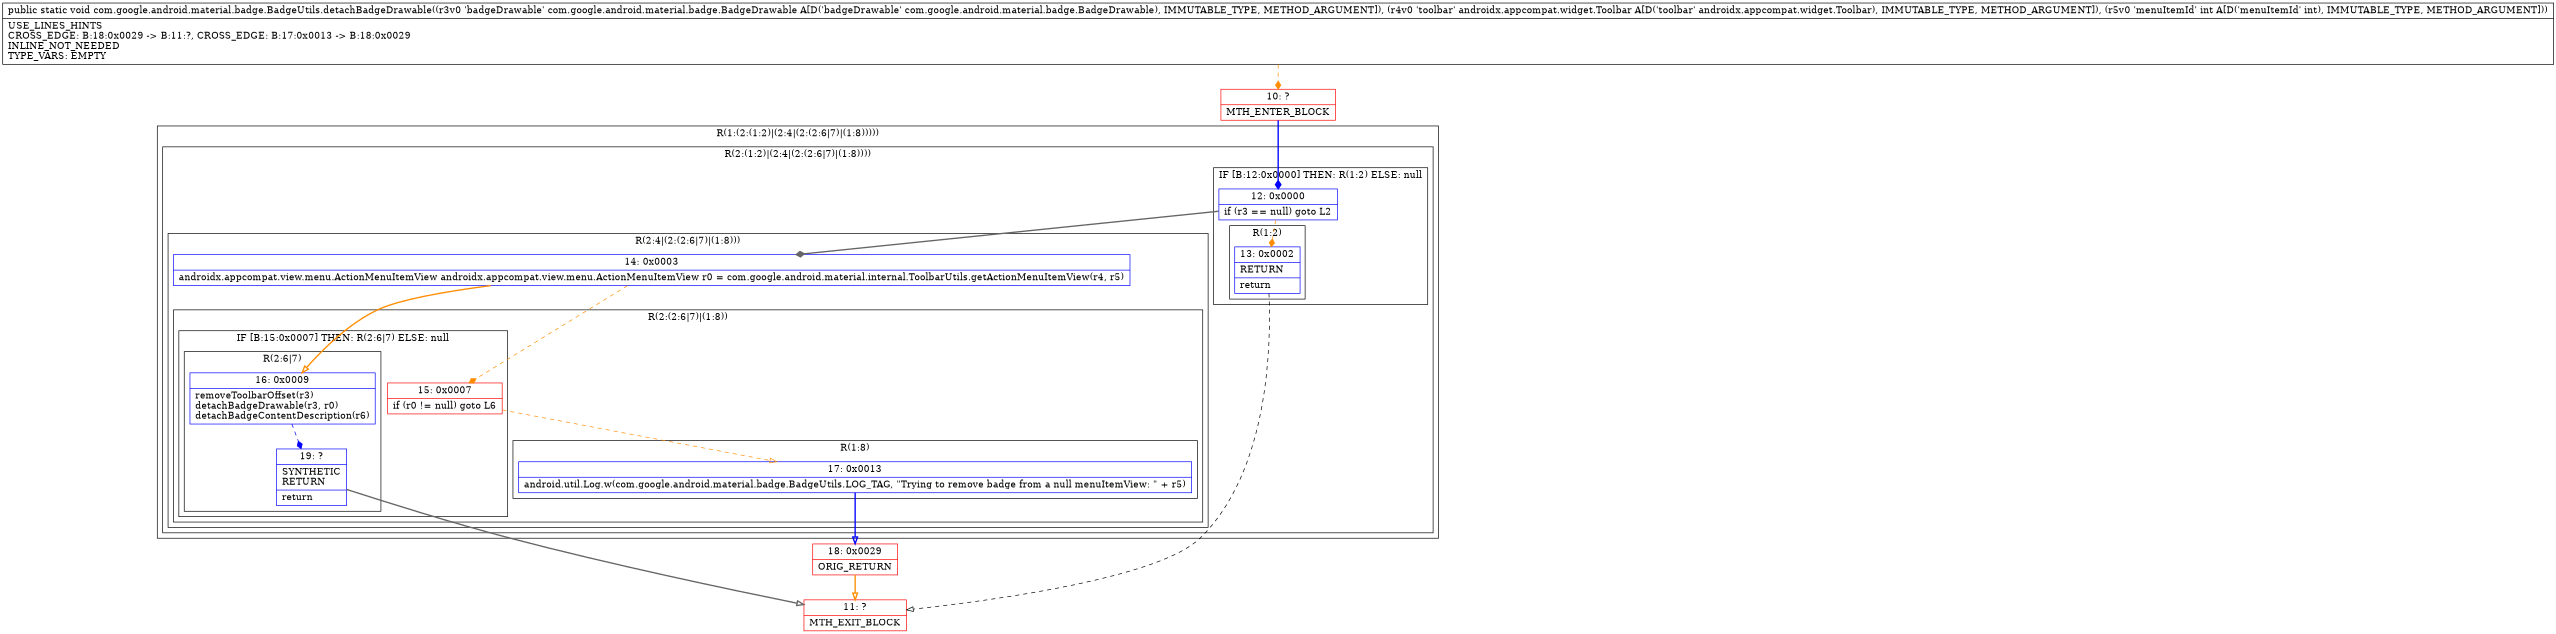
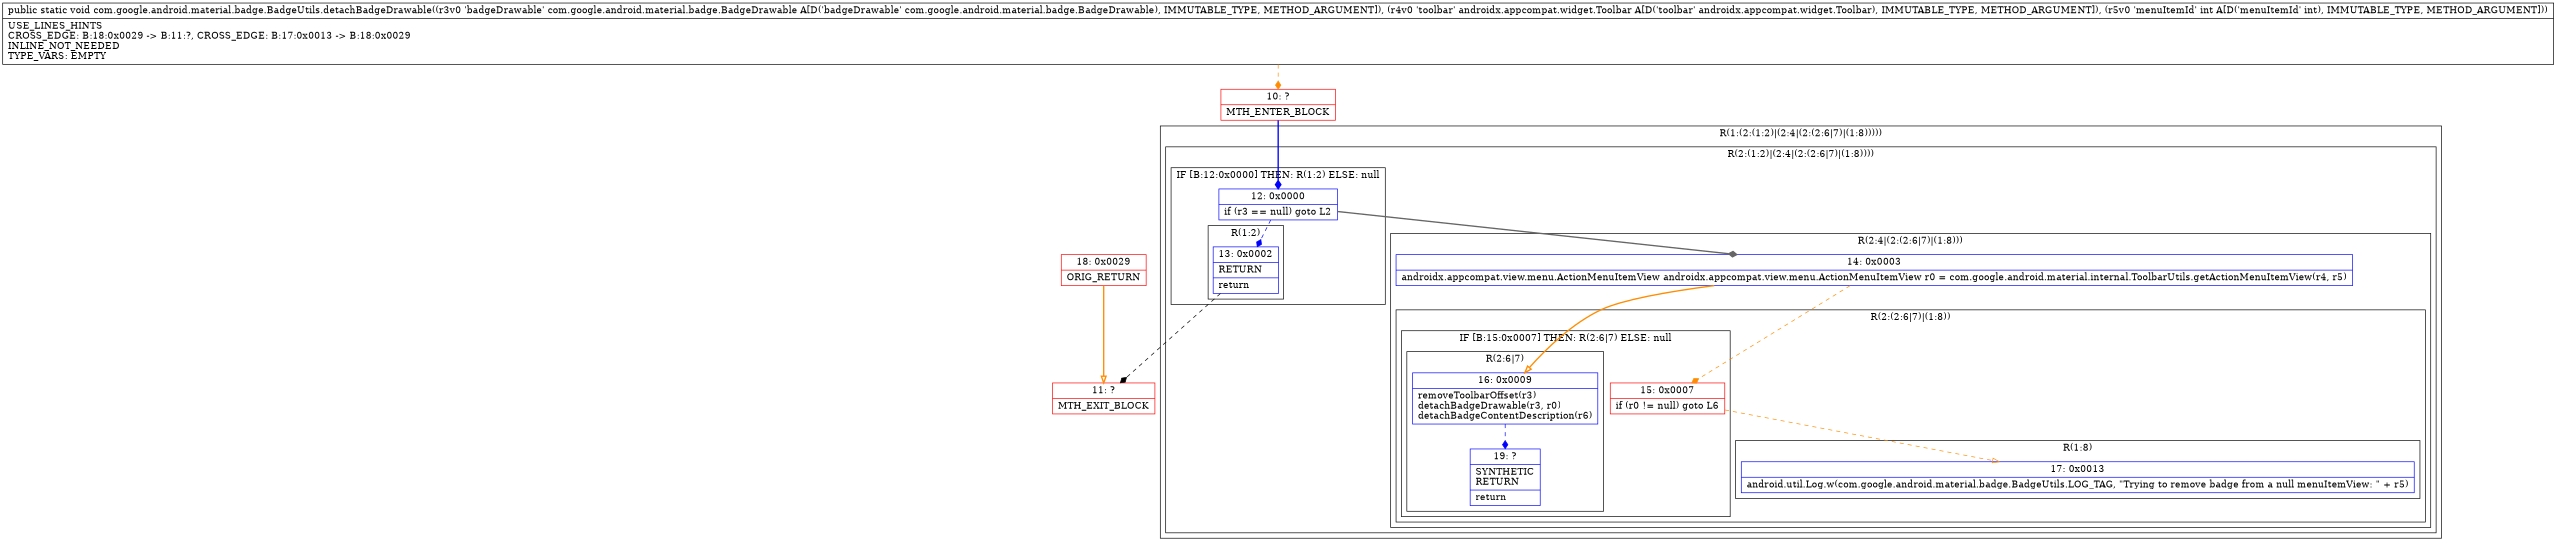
edge "12: 0x0000" -> "13: 0x0002": color darkorange -> blue
edge "17: 0x0013" -> "18: 0x0029": removed
edge "13: 0x0002" -> "11: ?": arrowhead onormal -> diamond
edge "19: ?" -> "11: ?": removed
